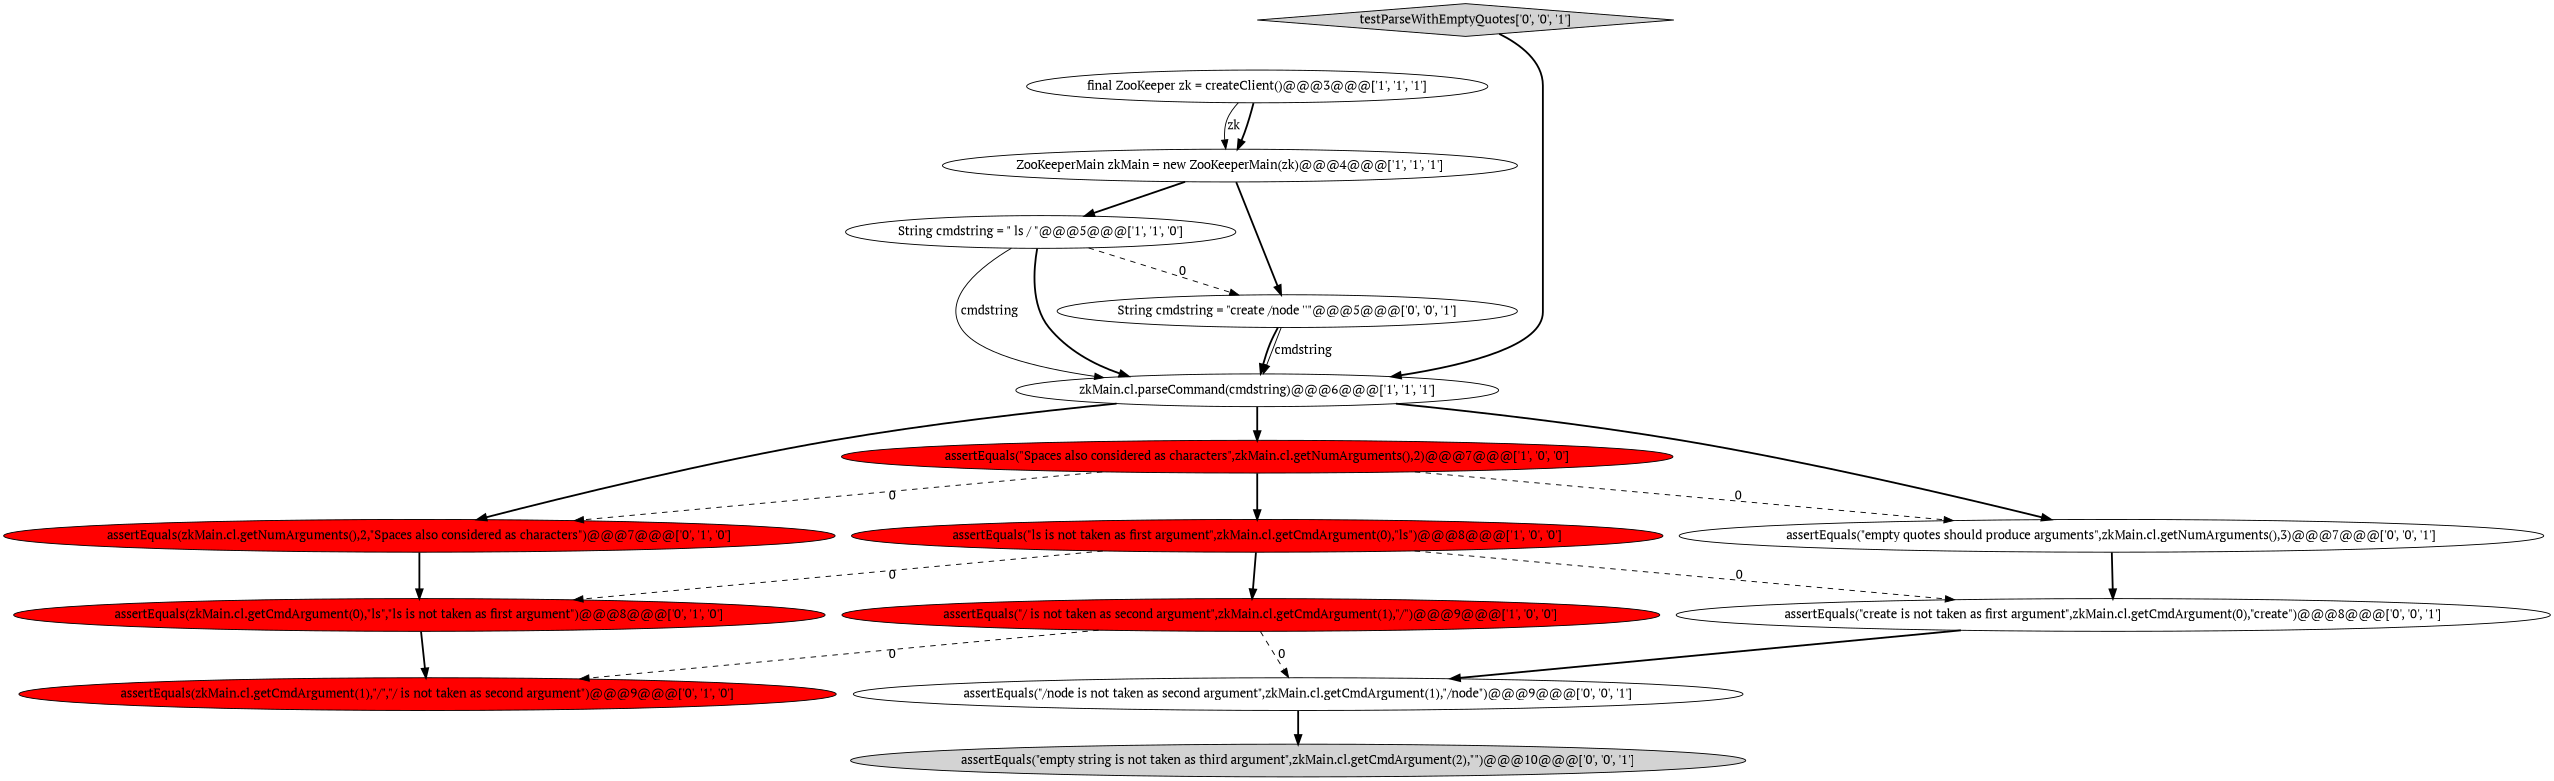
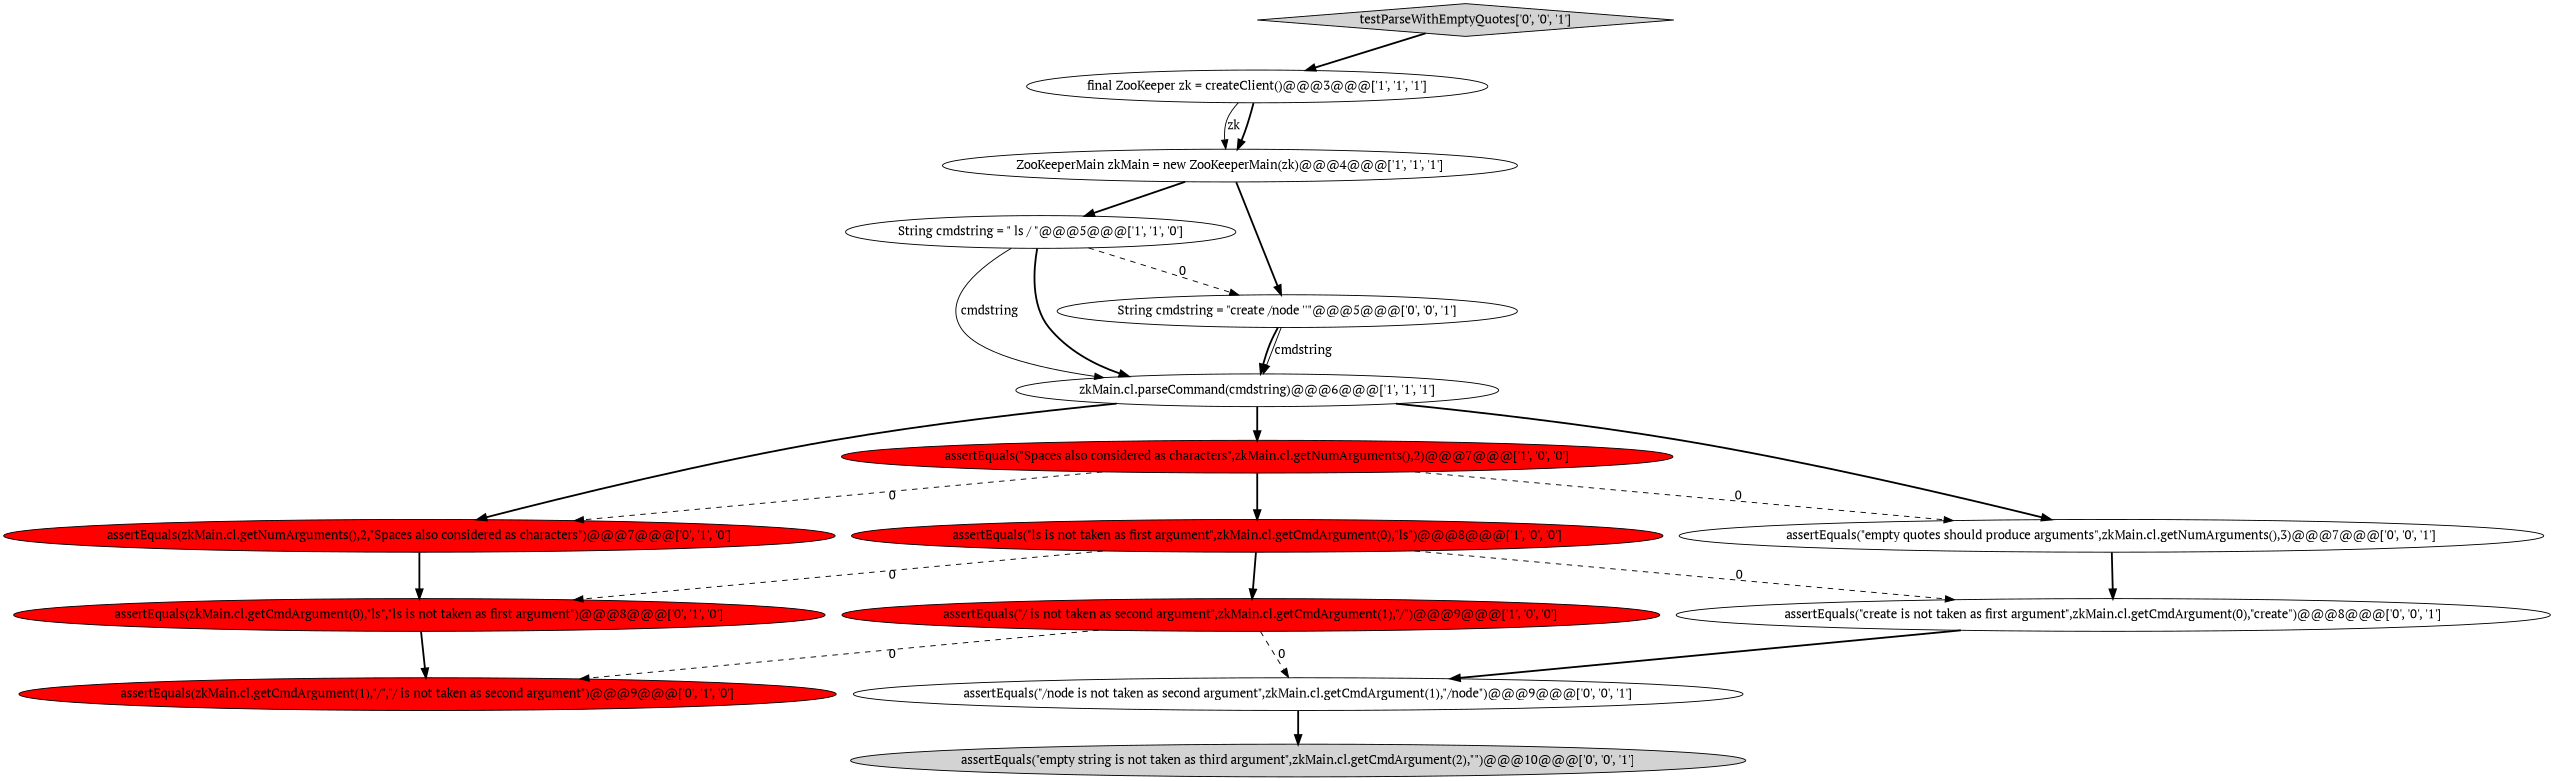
edge "testParseWithEmptyQuotes['0', '0', '1']" -> "zkMain.cl.parseCommand(cmdstring)@@@6@@@['1', '1', '1']": now "testParseWithEmptyQuotes['0', '0', '1']" -> "final ZooKeeper zk = createClient()@@@3@@@['1', '1', '1']"
